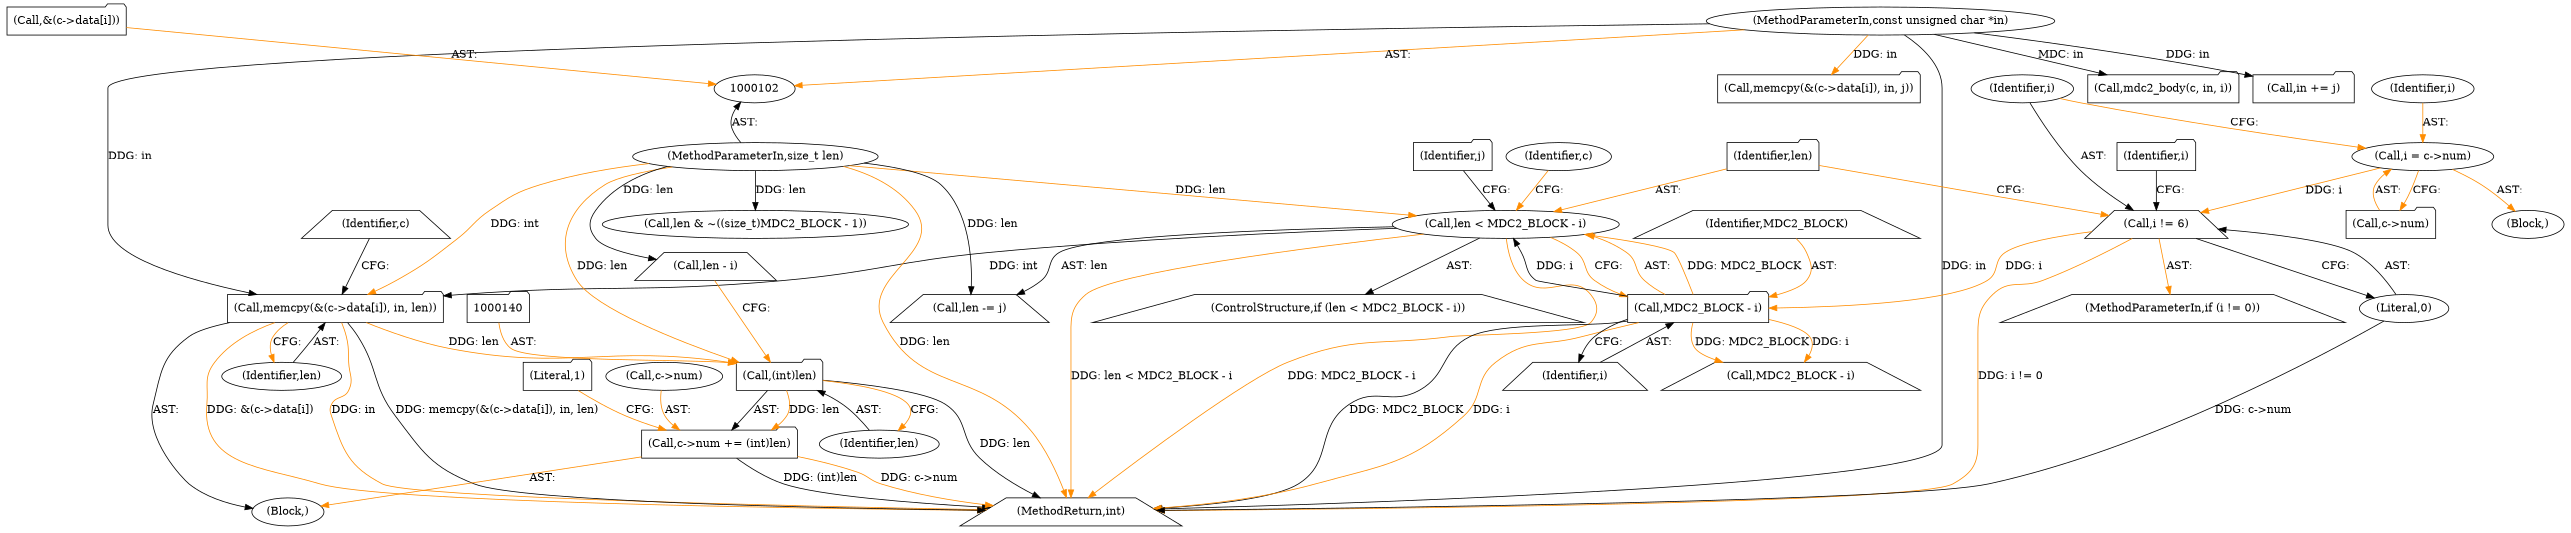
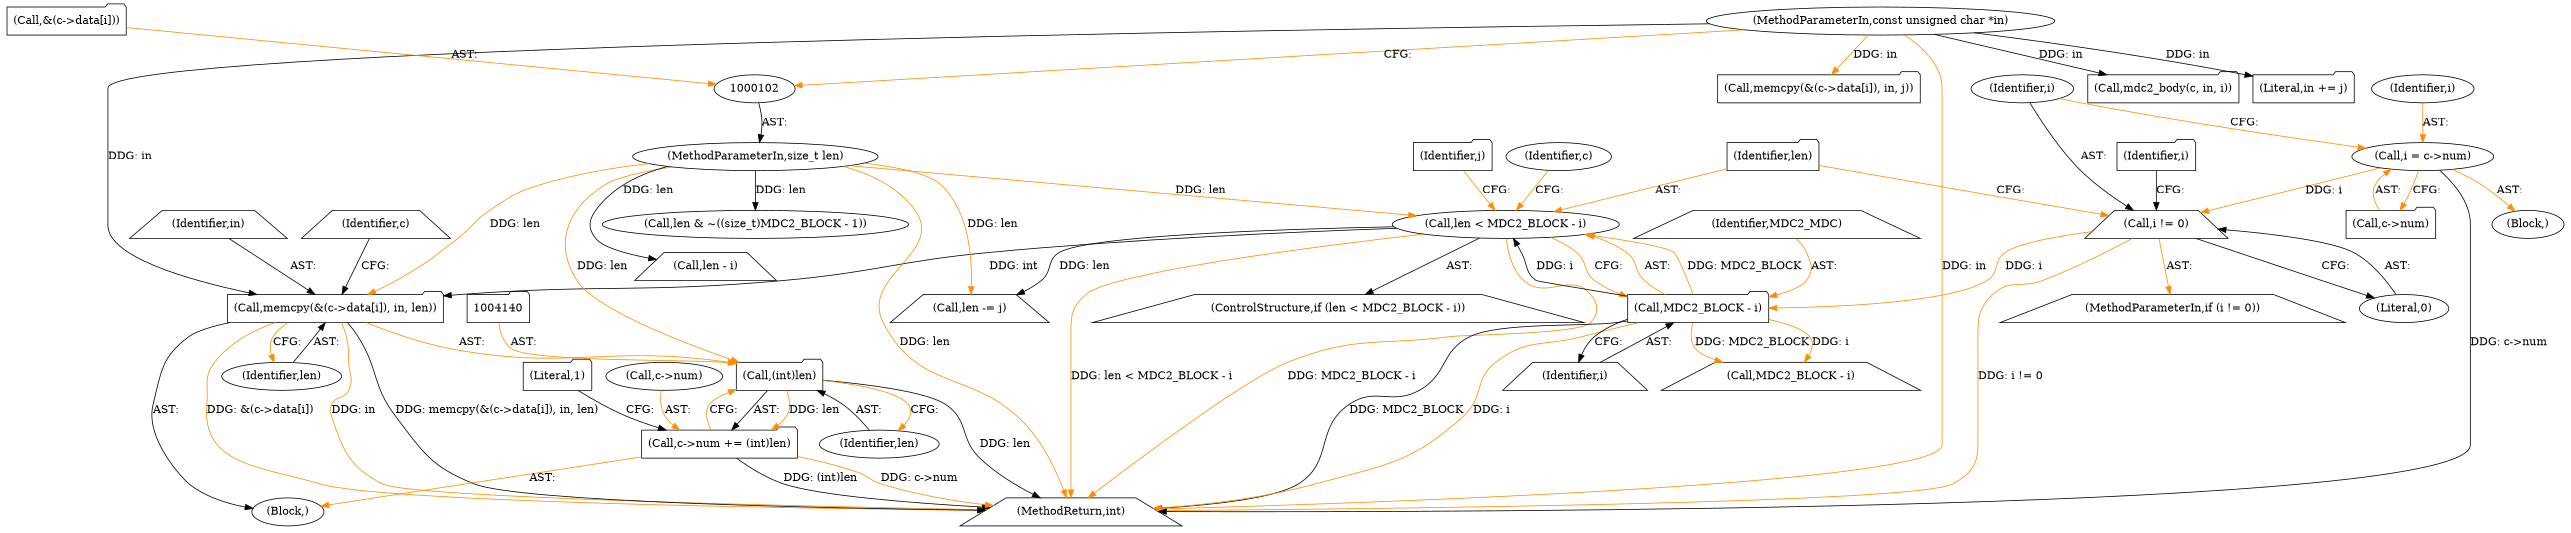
edge "(MethodParameterIn,const unsigned char *in)" -> "1000102": label "AST: " -> "CFG: "
edge "(MethodParameterIn,const unsigned char *in)" -> "(Call,mdc2_body(c, in, i))": label "MDC: in" -> "DDG: in"
node "(Call,in += j)": label "(Call,in += j)" -> "(Literal,in += j)"
edge "(MethodParameterIn,size_t len)" -> "1000102": reversed
edge "(Identifier,j)" -> "(Call,len < MDC2_BLOCK - i)": color black -> darkorange
edge "(MethodParameterIn,size_t len)" -> "(Call,len -= j)": color black -> darkorange
node "(Identifier,in)": added
edge "(MethodParameterIn,size_t len)" -> "(Call,memcpy(&(c->data[i]), in, len))": label "DDG: int" -> "DDG: len"
node "(Identifier,MDC2_BLOCK)": label "(Identifier,MDC2_BLOCK)" -> "(Identifier,MDC2_MDC)"
node "(Call,i != 6)": label "(Call,i != 6)" -> "(Call,i != 0)"
edge "(Call,len < MDC2_BLOCK - i)" -> "(Call,len -= j)": label "AST: len" -> "DDG: len"
node "1000140": label "1000140" -> "1004140"
edge "(Call,len - i)" -> "(Call,(int)len)": now "(Call,c->num += (int)len)" -> "(Call,(int)len)"
edge "(Call,memcpy(&(c->data[i]), in, len))" -> "(Call,(int)len)": label "DDG: len" -> "AST: "
edge "(Literal,1)" -> "(Call,c->num += (int)len)": color darkorange -> black
edge "(MethodParameterIn,const unsigned char *in)" -> "(MethodReturn,int)": color black -> darkorange
edge "(Literal,0)" -> "(MethodReturn,int)": now "(Call,i = c->num)" -> "(MethodReturn,int)"
